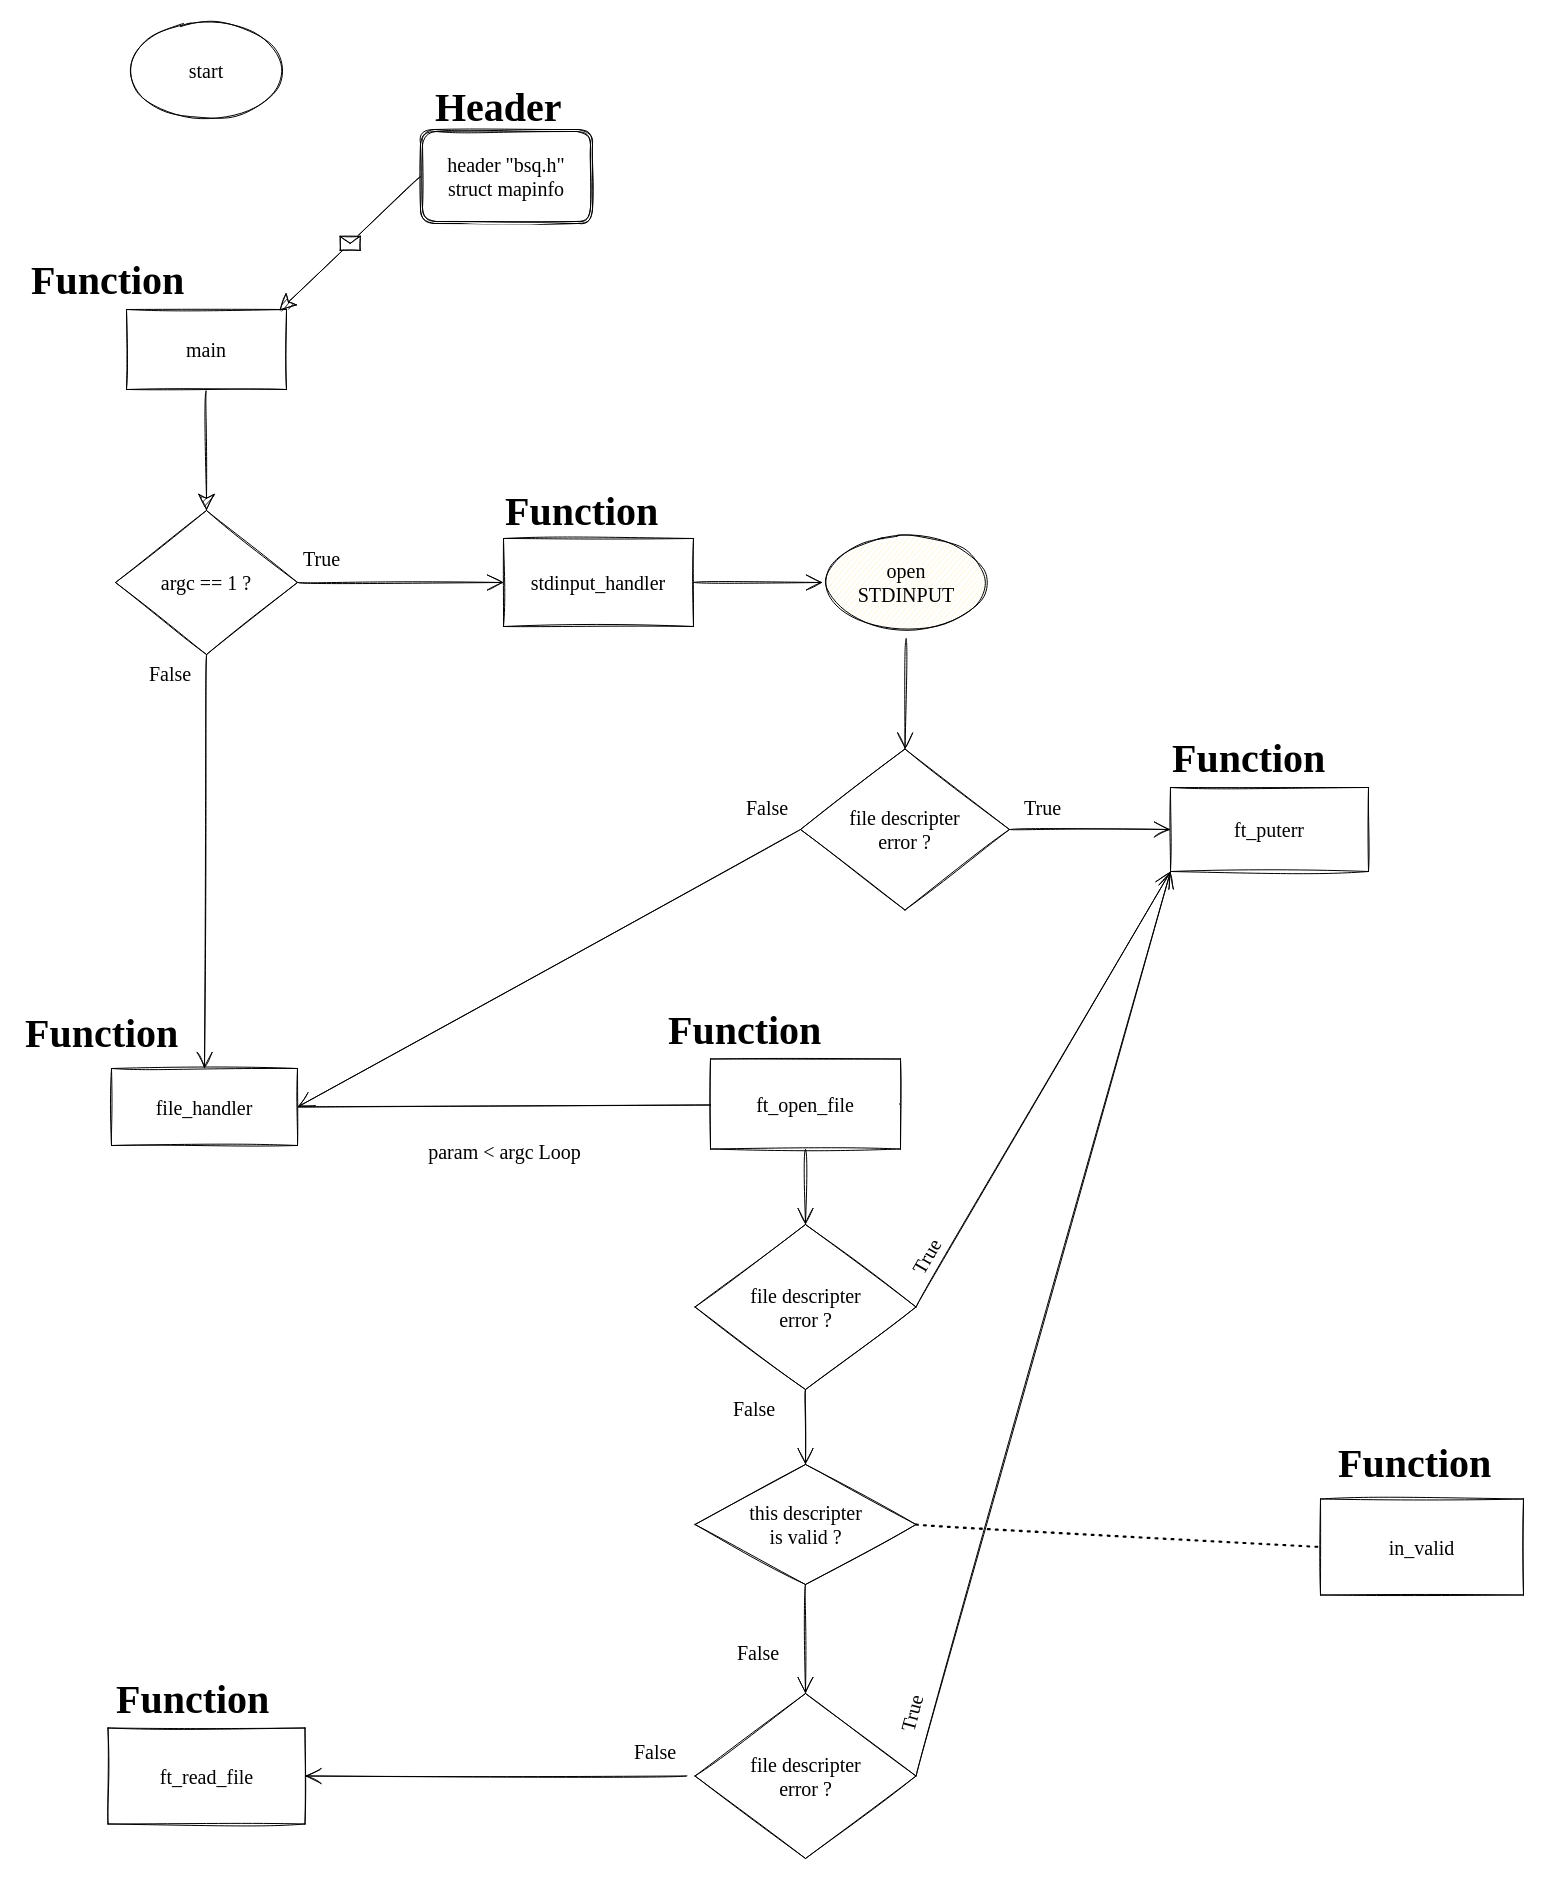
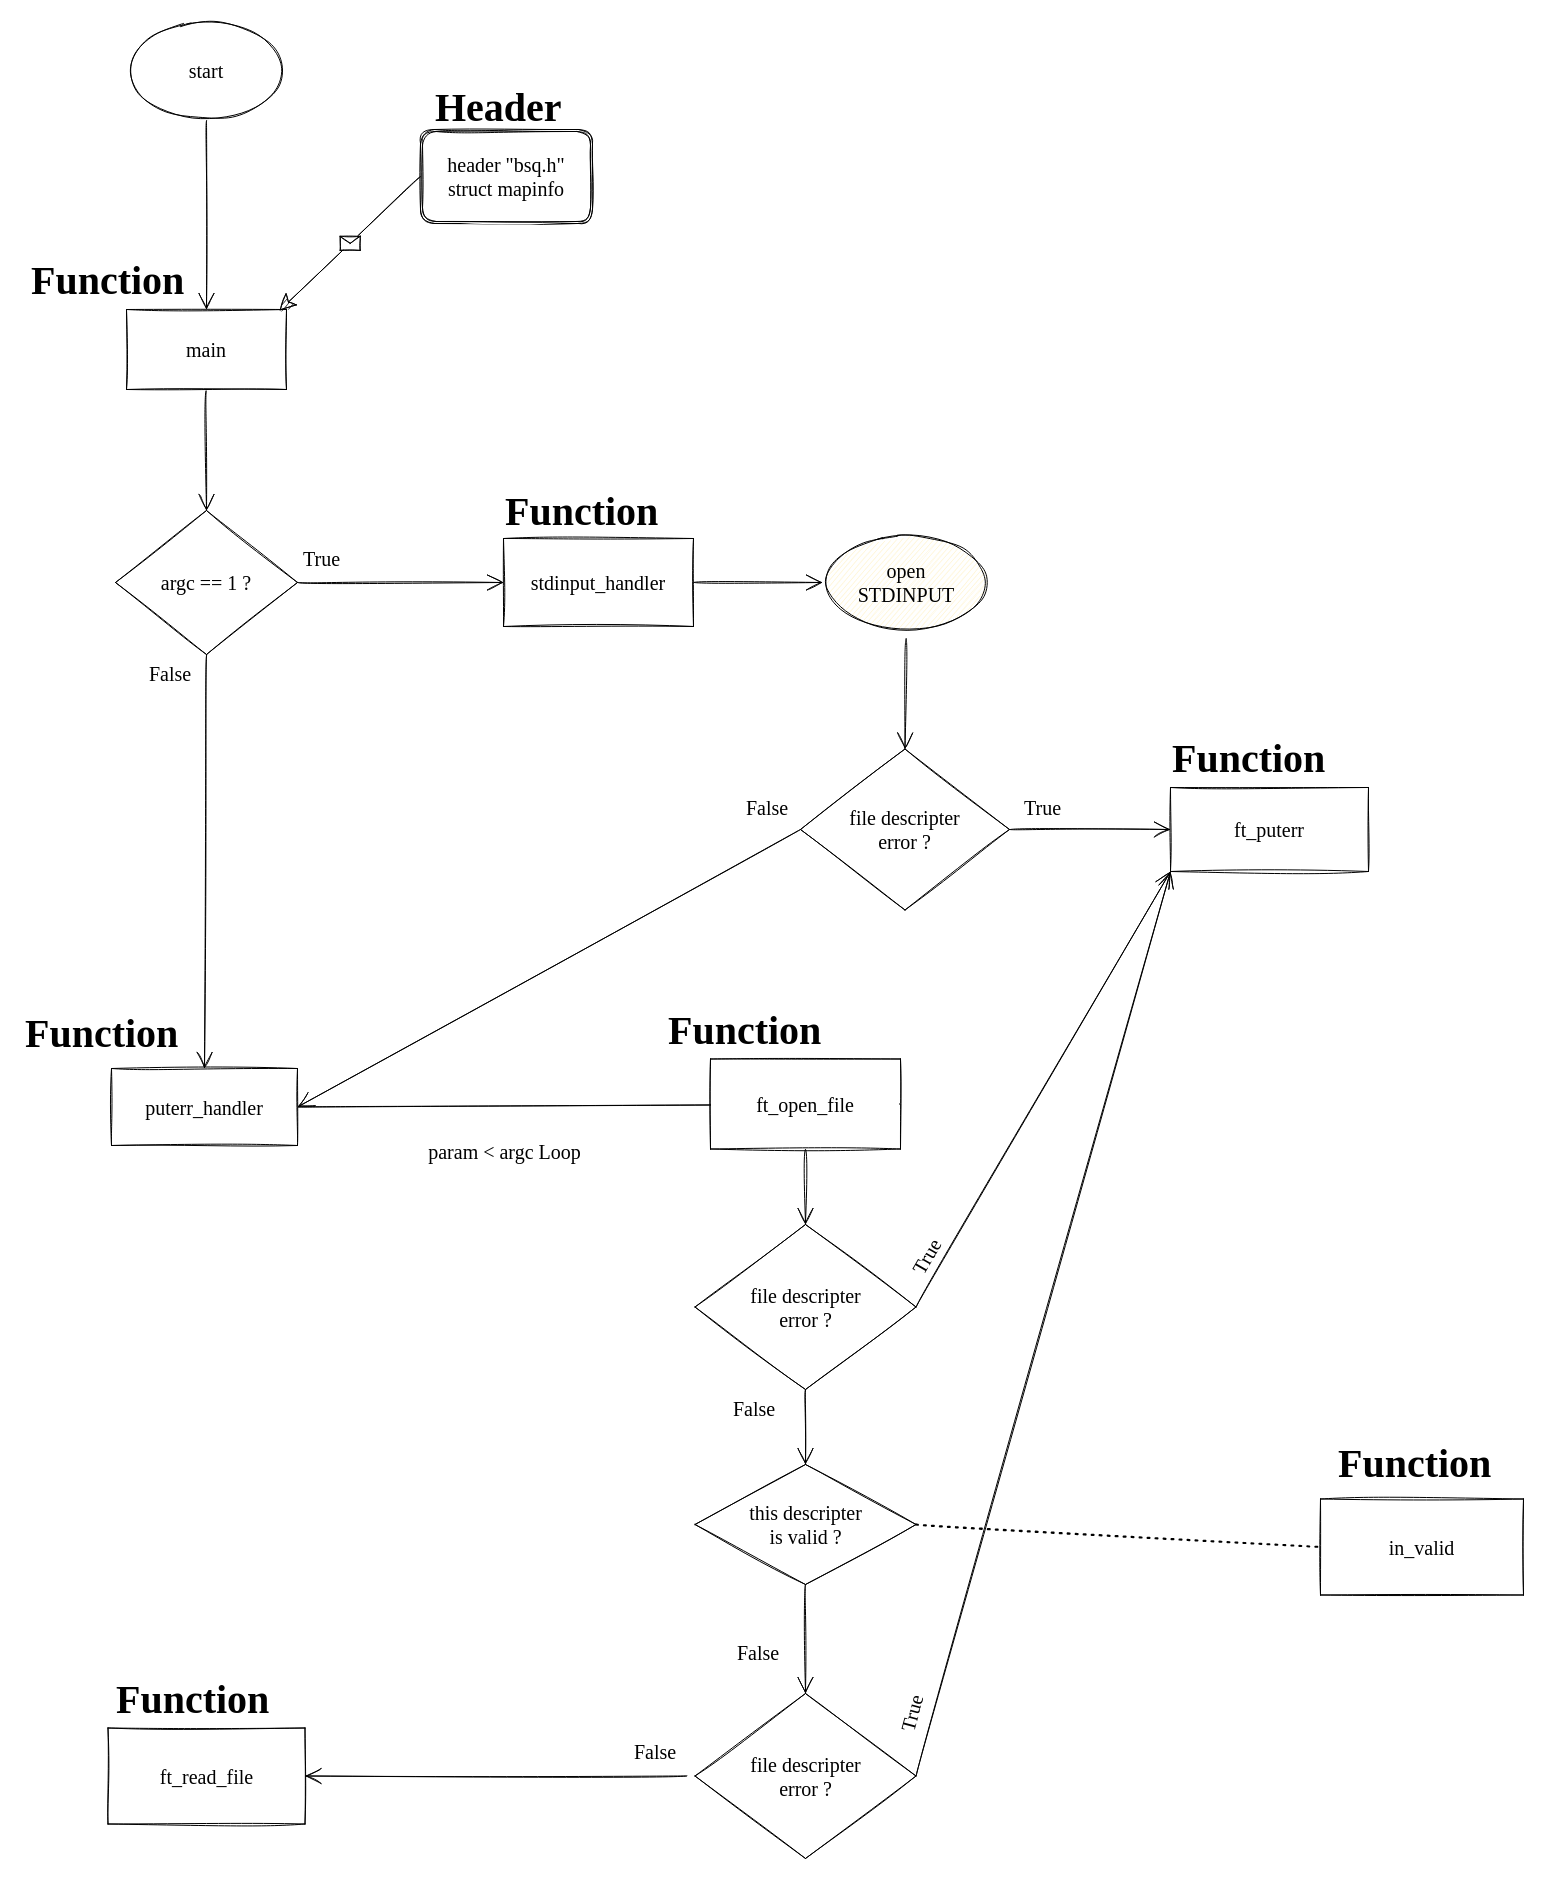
edge "start" -> "main": added
edge "main" -> "argc == 1 ?": arrowhead classic -> open
node "file_handler": label "file_handler" -> "puterr_handler"
